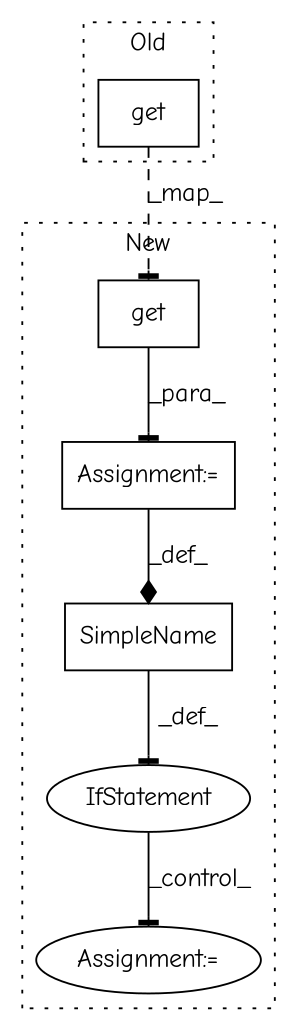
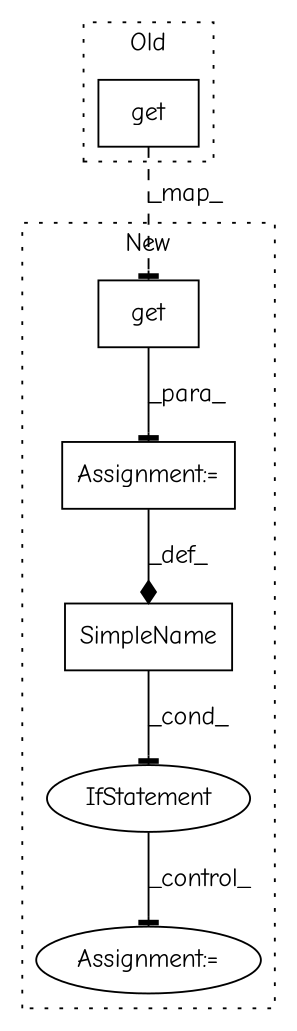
edge "SimpleName" -> "IfStatement": label "_def_" -> "_cond_"
